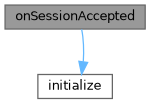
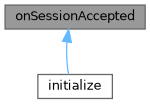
edge "onSessionAccepted" -> "initialize": reversed
